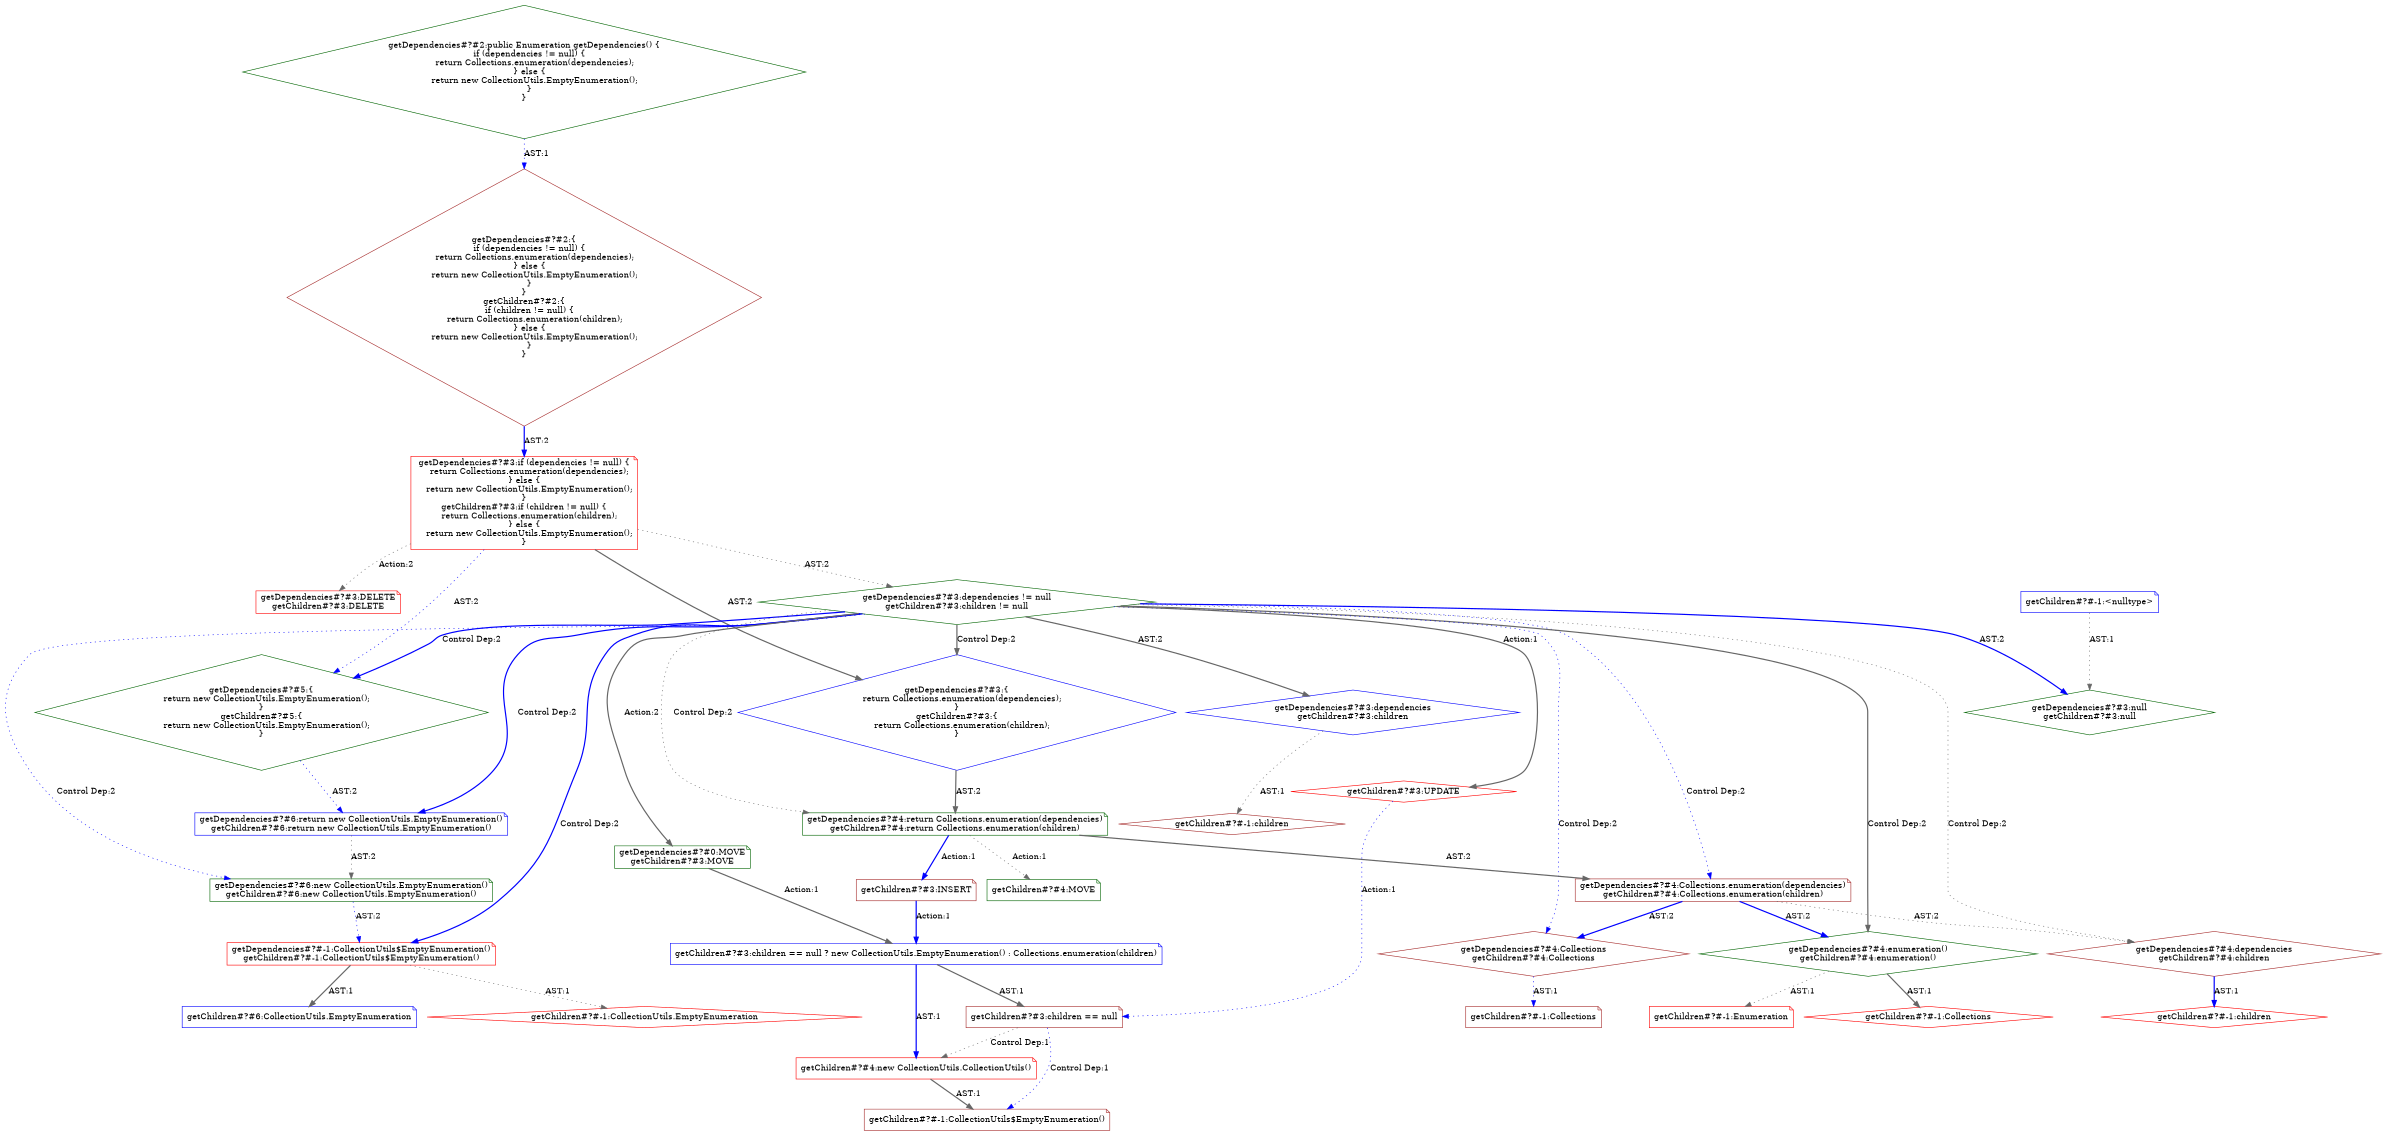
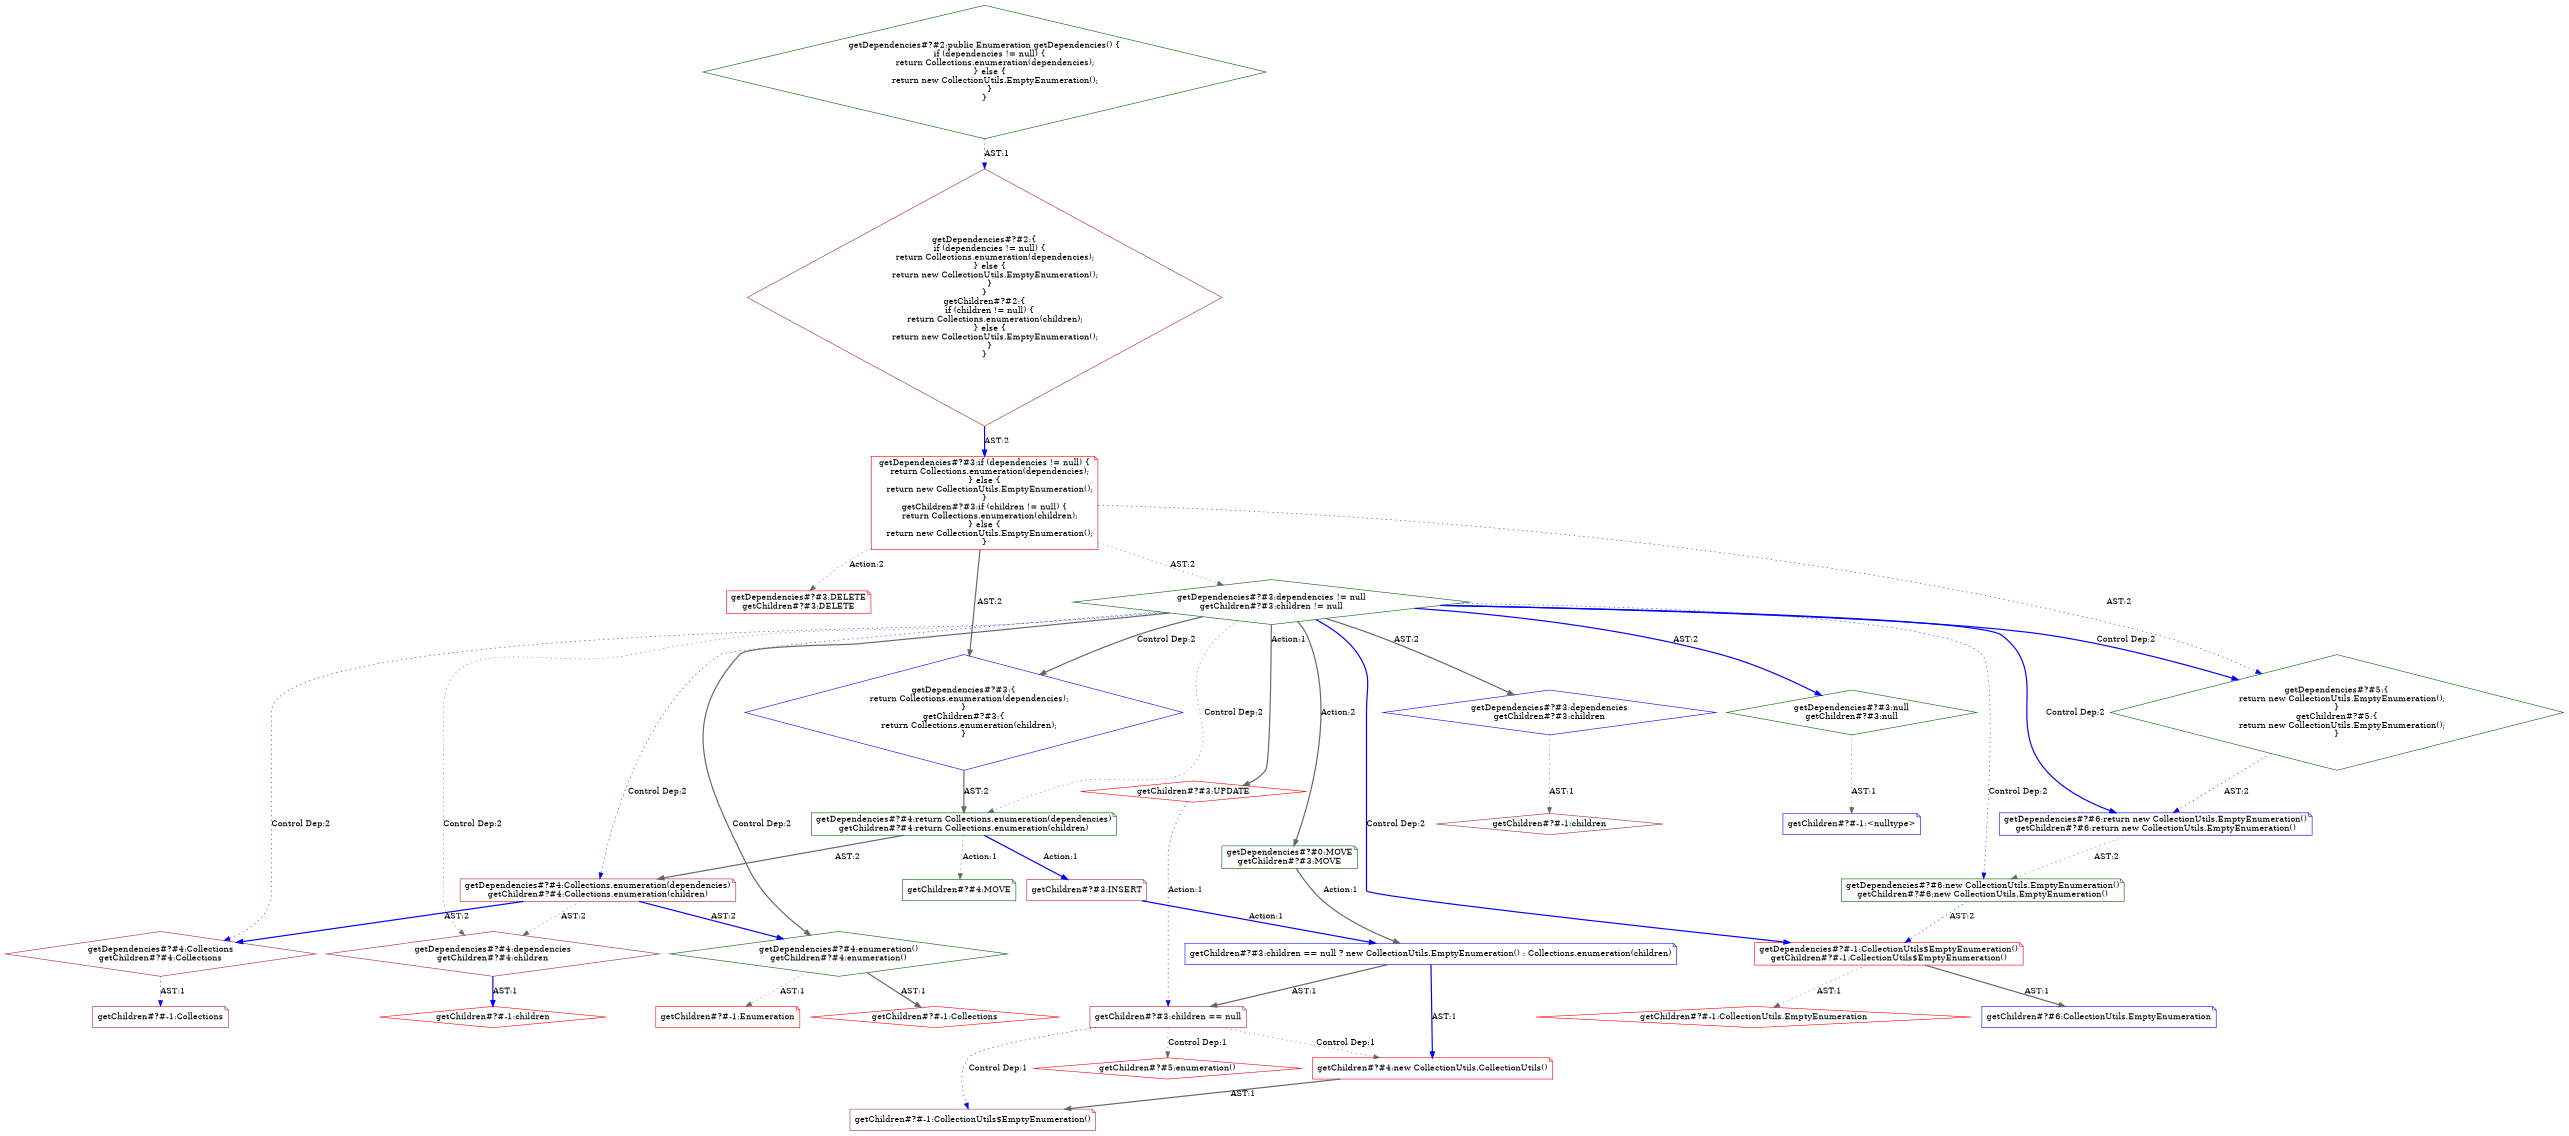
edge "getChildren#?#-1:<nulltype>" -> "getDependencies#?#3:null getChildren#?#3:null": reversed
node "getChildren#?#5:enumeration()": added
